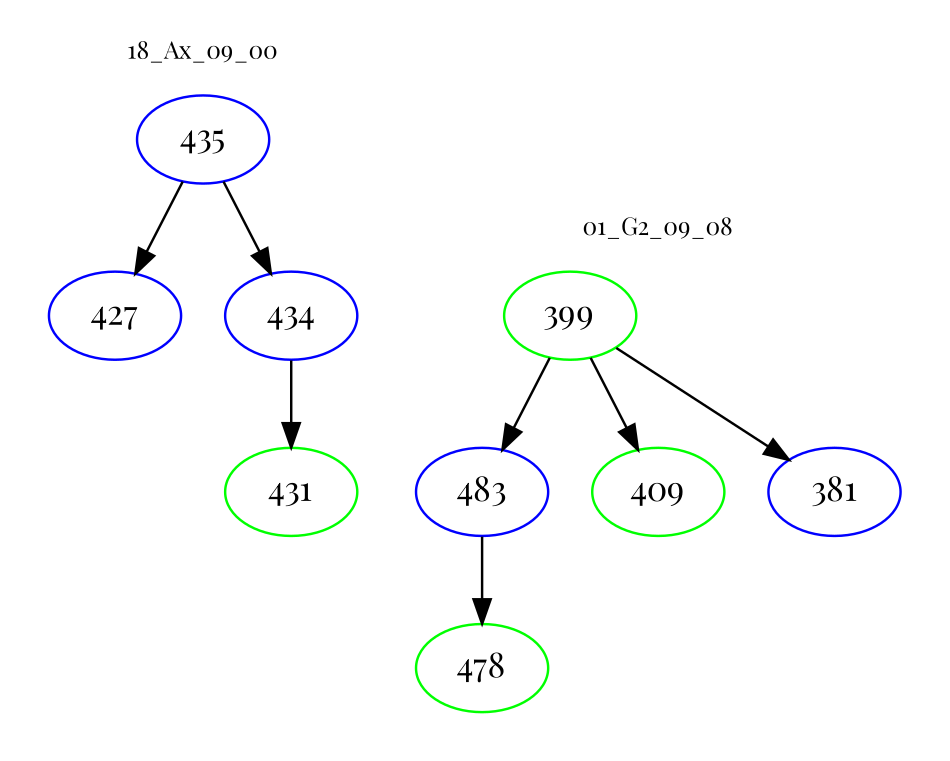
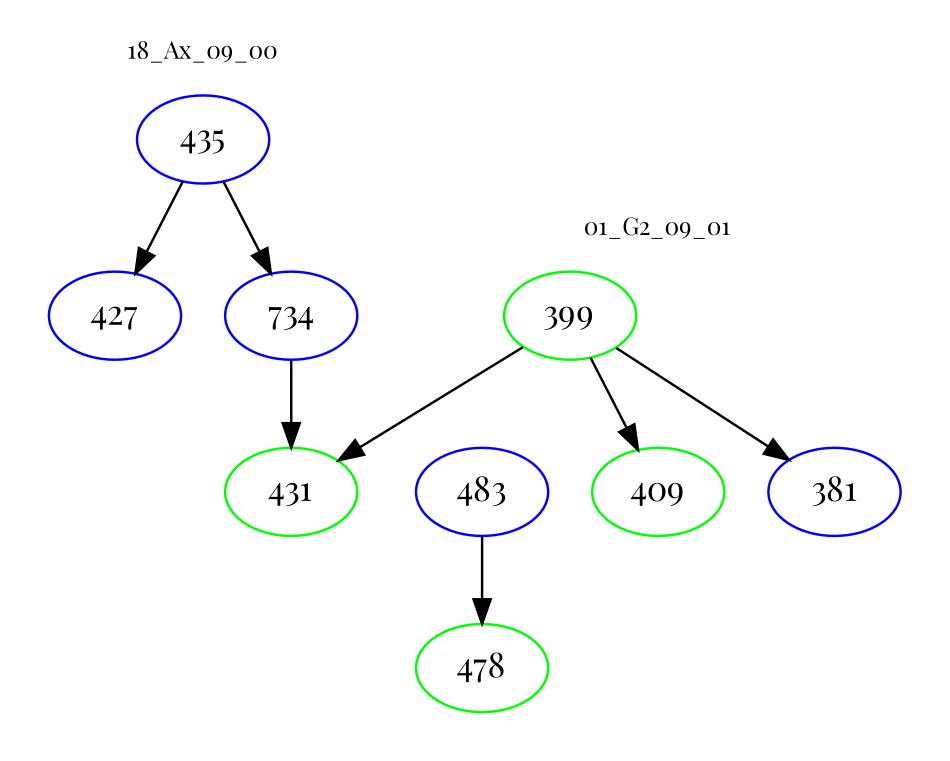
cluster "01_G2_09_08": label "01_G2_09_08" -> "01_G2_09_01"
node "434": label "434" -> "734"
edge "399" -> "483": now "399" -> "431"
